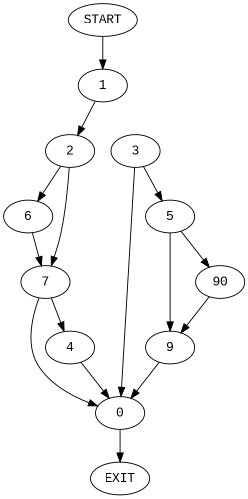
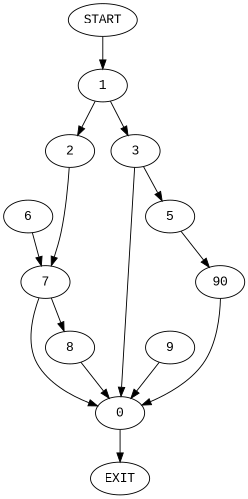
edge "1" -> "3": added
edge "2" -> "6": removed
edge "5" -> "9": removed
edge "90" -> "9": now "90" -> "0"
node "4": label "4" -> "8"
